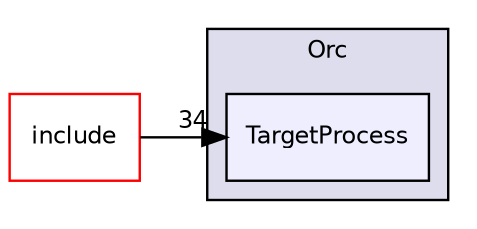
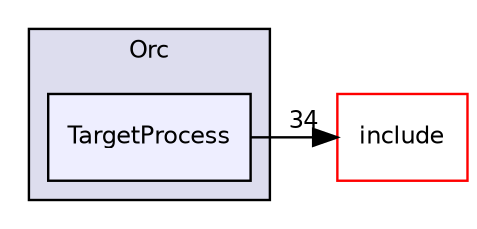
edge "include" -> "TargetProcess": reversed
